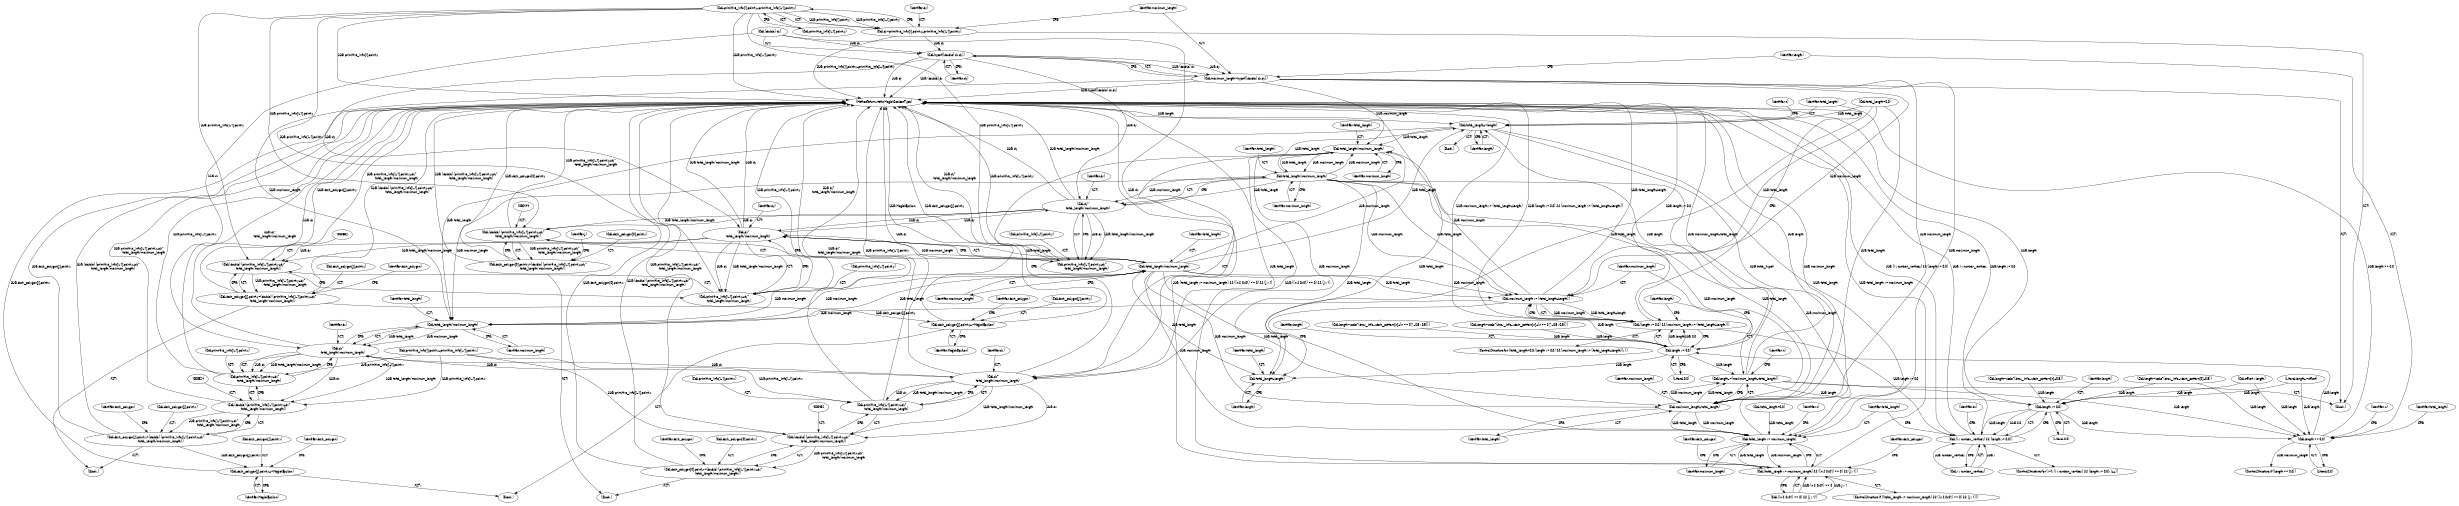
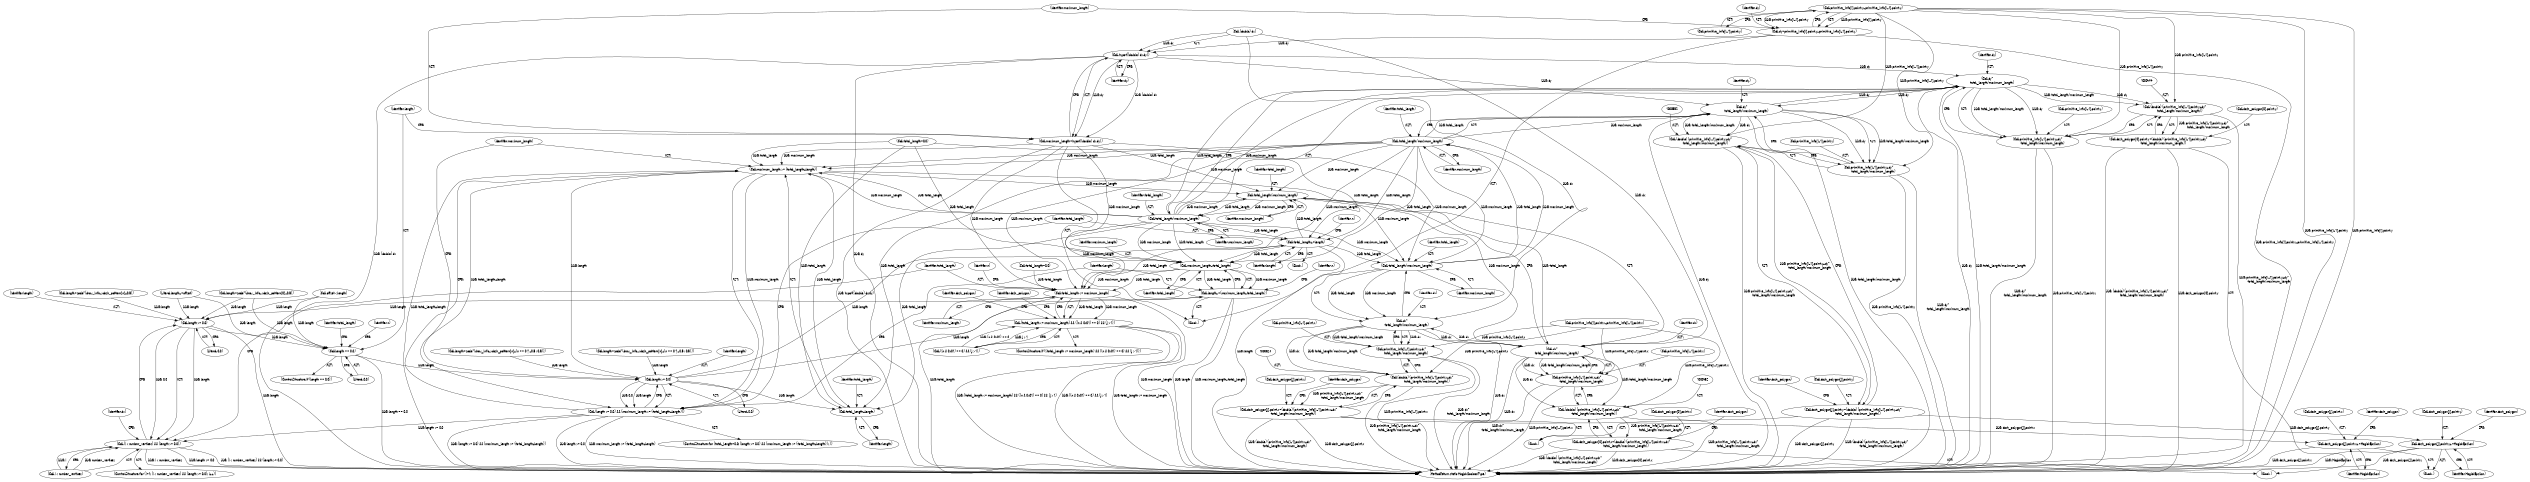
edge "(MethodReturn,static MagickBooleanType)" -> "(Call,total_length+=length)": reversed
node "(Identifier,j)": removed
edge "(Call,total_length+=length)" -> "(Call,maximum_length-total_length)": label "DDG: total_hypot" -> "DDG: total_length"
edge "(Call,total_length+length)" -> "(Call,maximum_length >= (total_length+length))": added, label "AST:"
edge "(Call,maximum_length >= (total_length+length))" -> "(Call,total_length+length)": label "CFG: " -> "DDG: total_length"
edge "(Call,length-=(maximum_length-total_length))" -> "(Call,length == 0.0)": removed, label "DDG: length"
edge "(Call,length == 0.0)" -> "(ControlStructure,if (length == 0.0))": label "DDG: maximum_length" -> "AST: "
